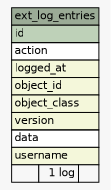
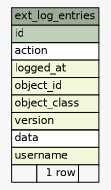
node "ext_log_entries": text "1 log" -> "1 row"
